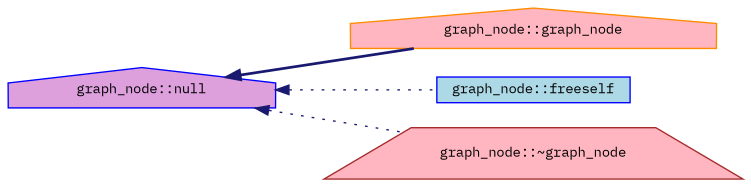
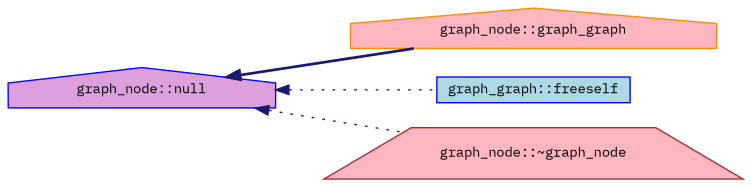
node "graph_node::graph_node": label "graph_node::graph_node" -> "graph_node::graph_graph"
node "graph_node::freeself": label "graph_node::freeself" -> "graph_graph::freeself"
